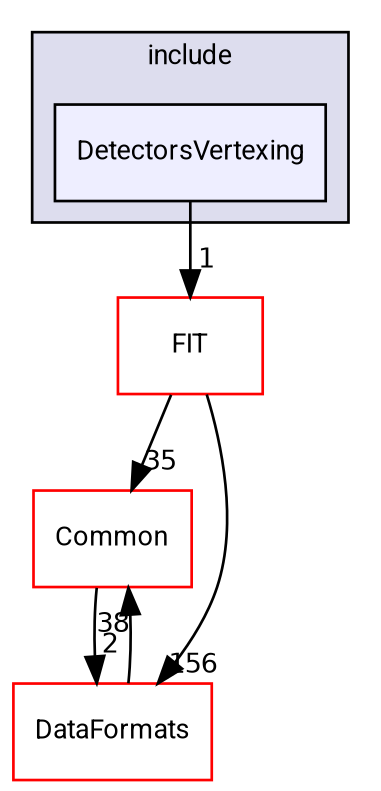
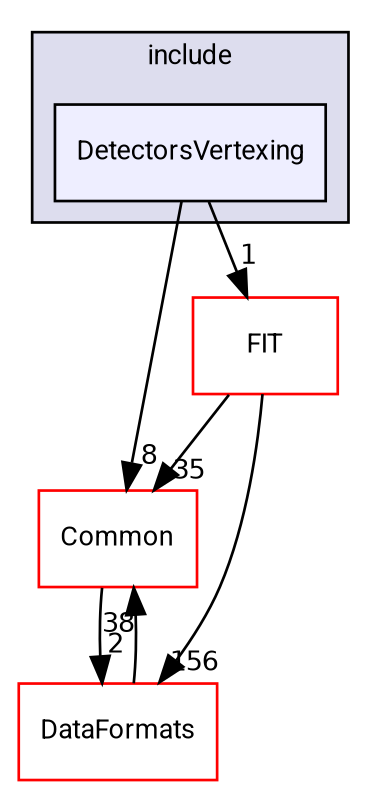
edge "DetectorsVertexing" -> "Common": added
